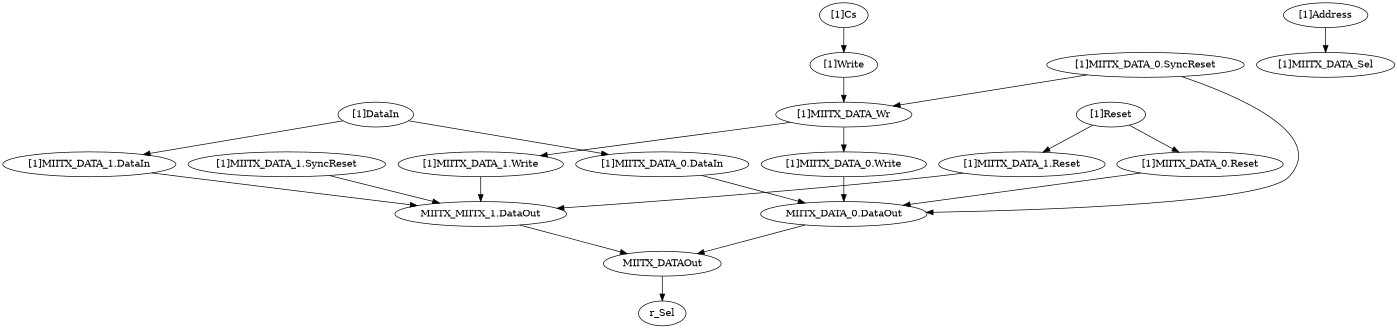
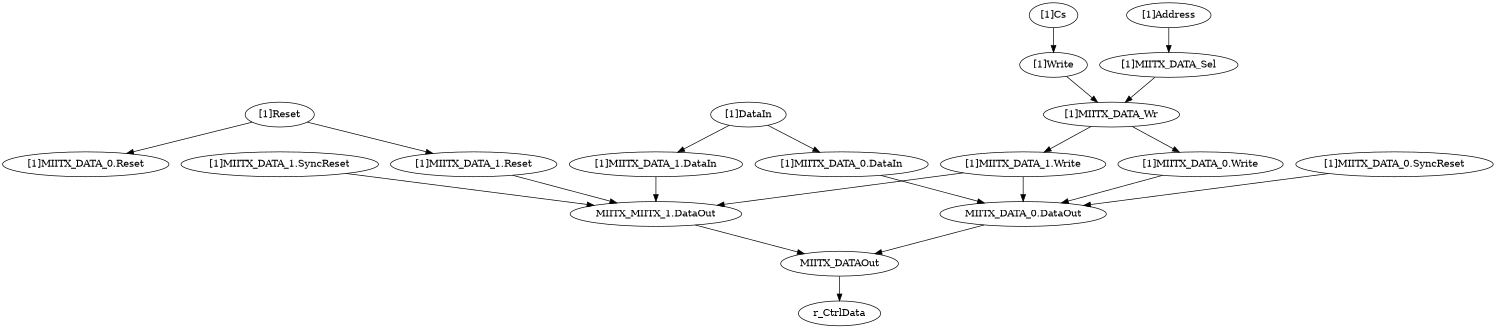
edge "[1]MIITX_DATA_0.SyncReset" -> "[1]MIITX_DATA_Wr": now "[1]MIITX_DATA_Sel" -> "[1]MIITX_DATA_Wr"
edge "[1]MIITX_DATA_0.Reset" -> "MIITX_DATA_0.DataOut": now "[1]MIITX_DATA_1.Write" -> "MIITX_DATA_0.DataOut"
node "r_Sel": label "r_Sel" -> "r_CtrlData"
